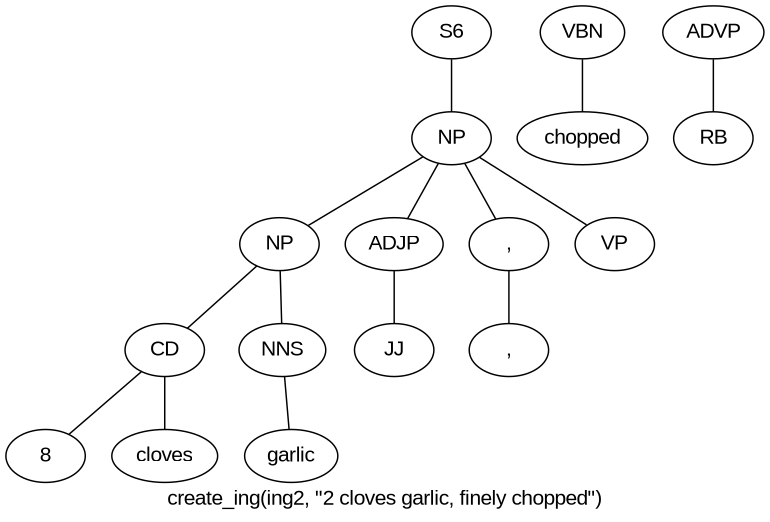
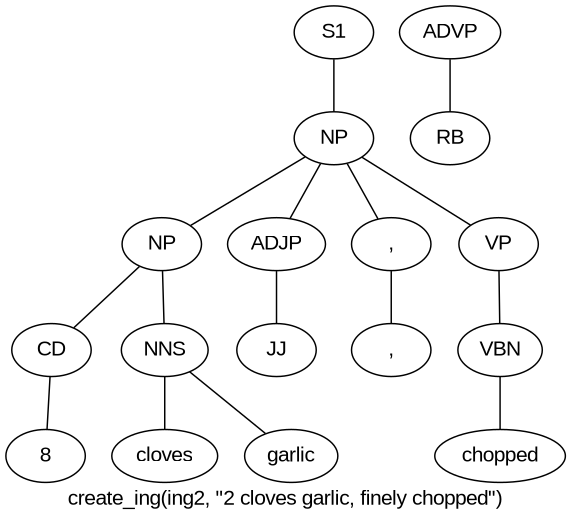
node "S6": label "S6" -> "S1"
edge "VP" -- "VBN": added
edge "CD" -- "cloves": now "NNS" -- "cloves"
